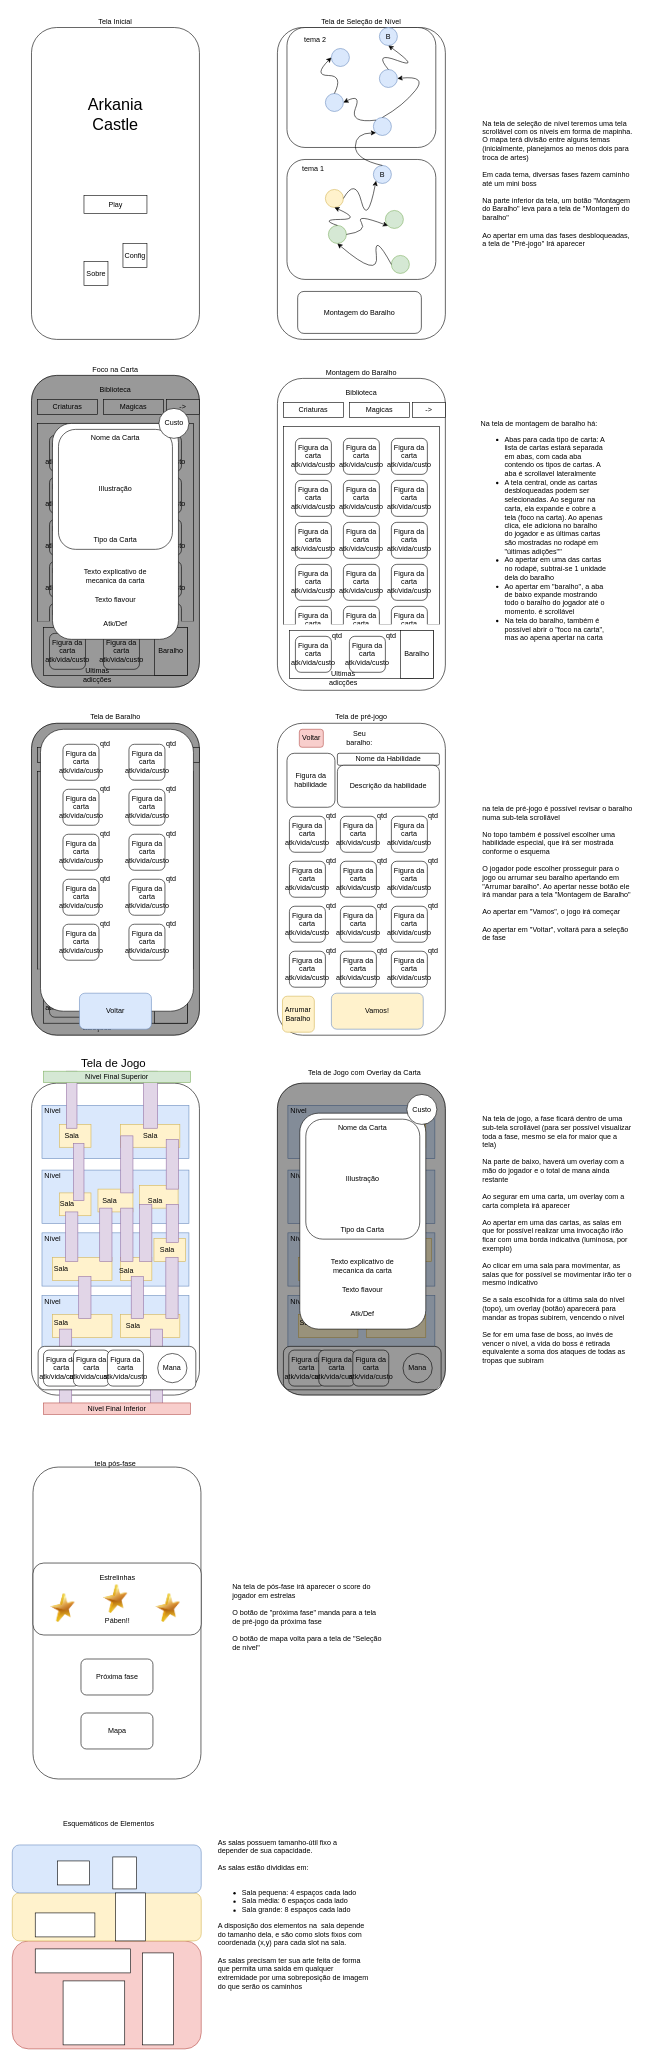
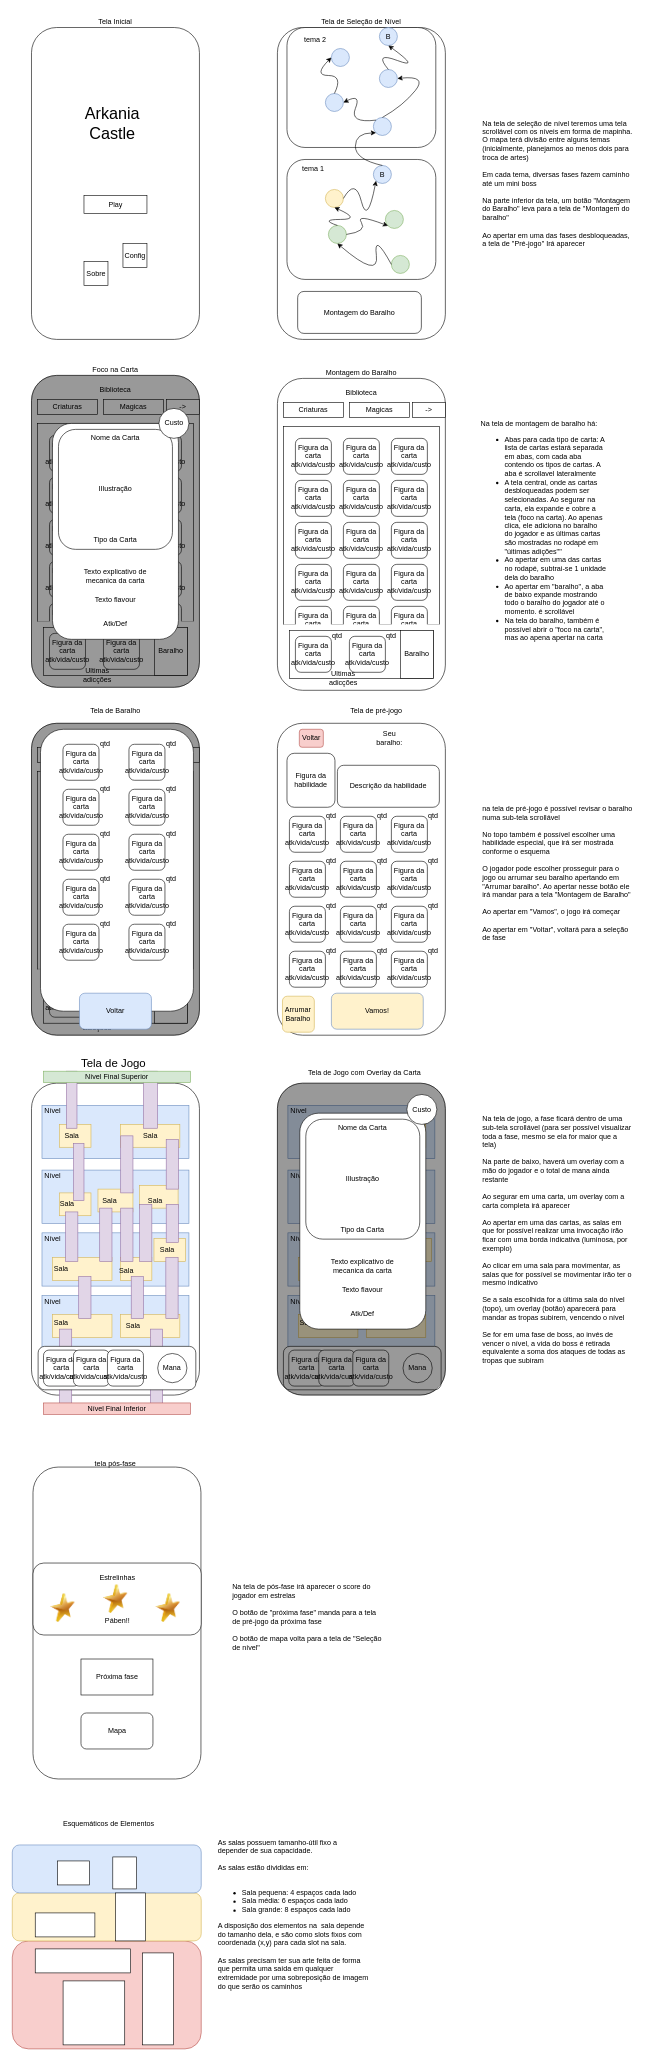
node "Arkania Castle": moved (116, 114) -> (113, 123)
node "Tela de Baralho": moved (116, 717) -> (116, 711)
node "Tela de pré-jogo": moved (362, 717) -> (377, 711)
node "Seu baralho:": moved (360, 738) -> (390, 738)
node "Nome da Habilidade": removed
node "Próxima fase": shape rounded rectangle -> rectangle
